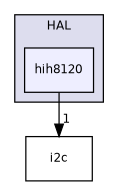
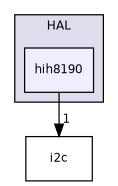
node "hih8120": label "hih8120" -> "hih8190"
